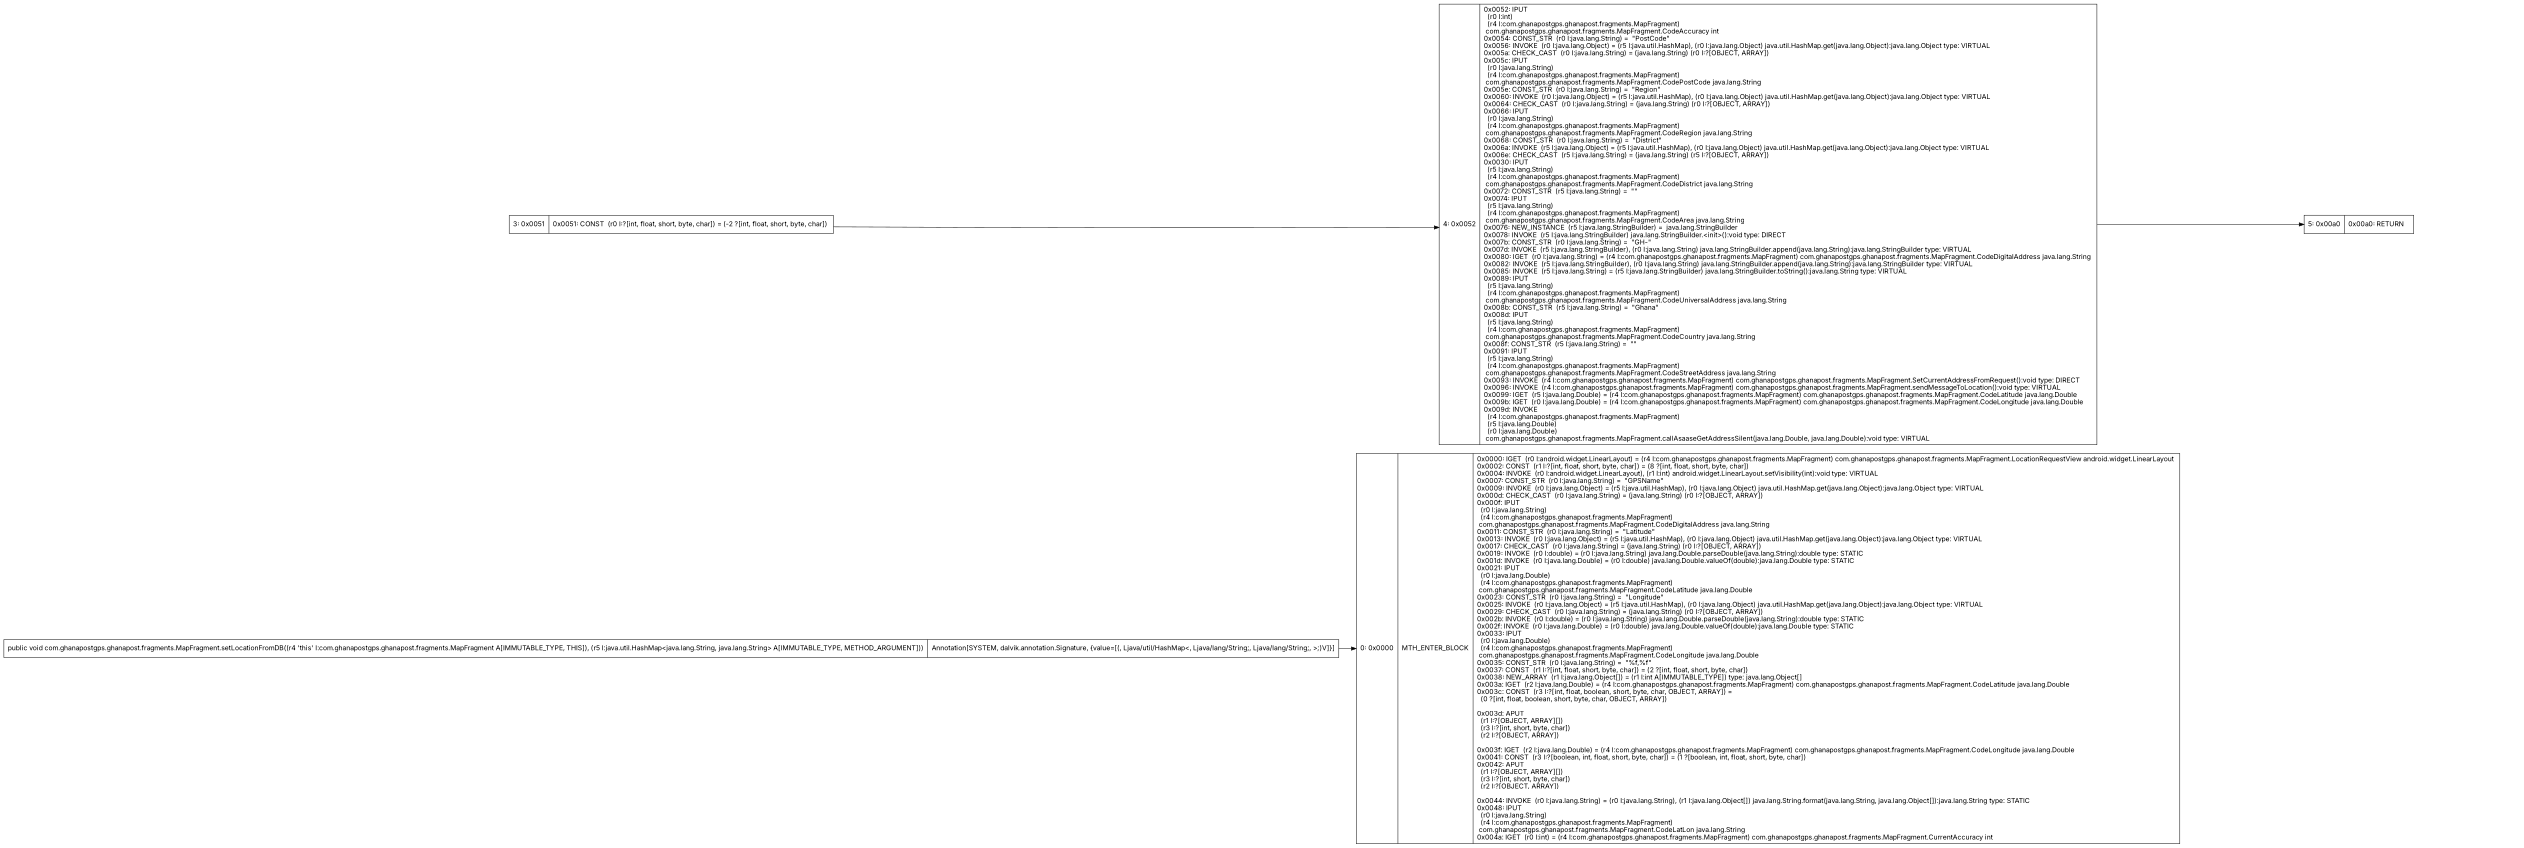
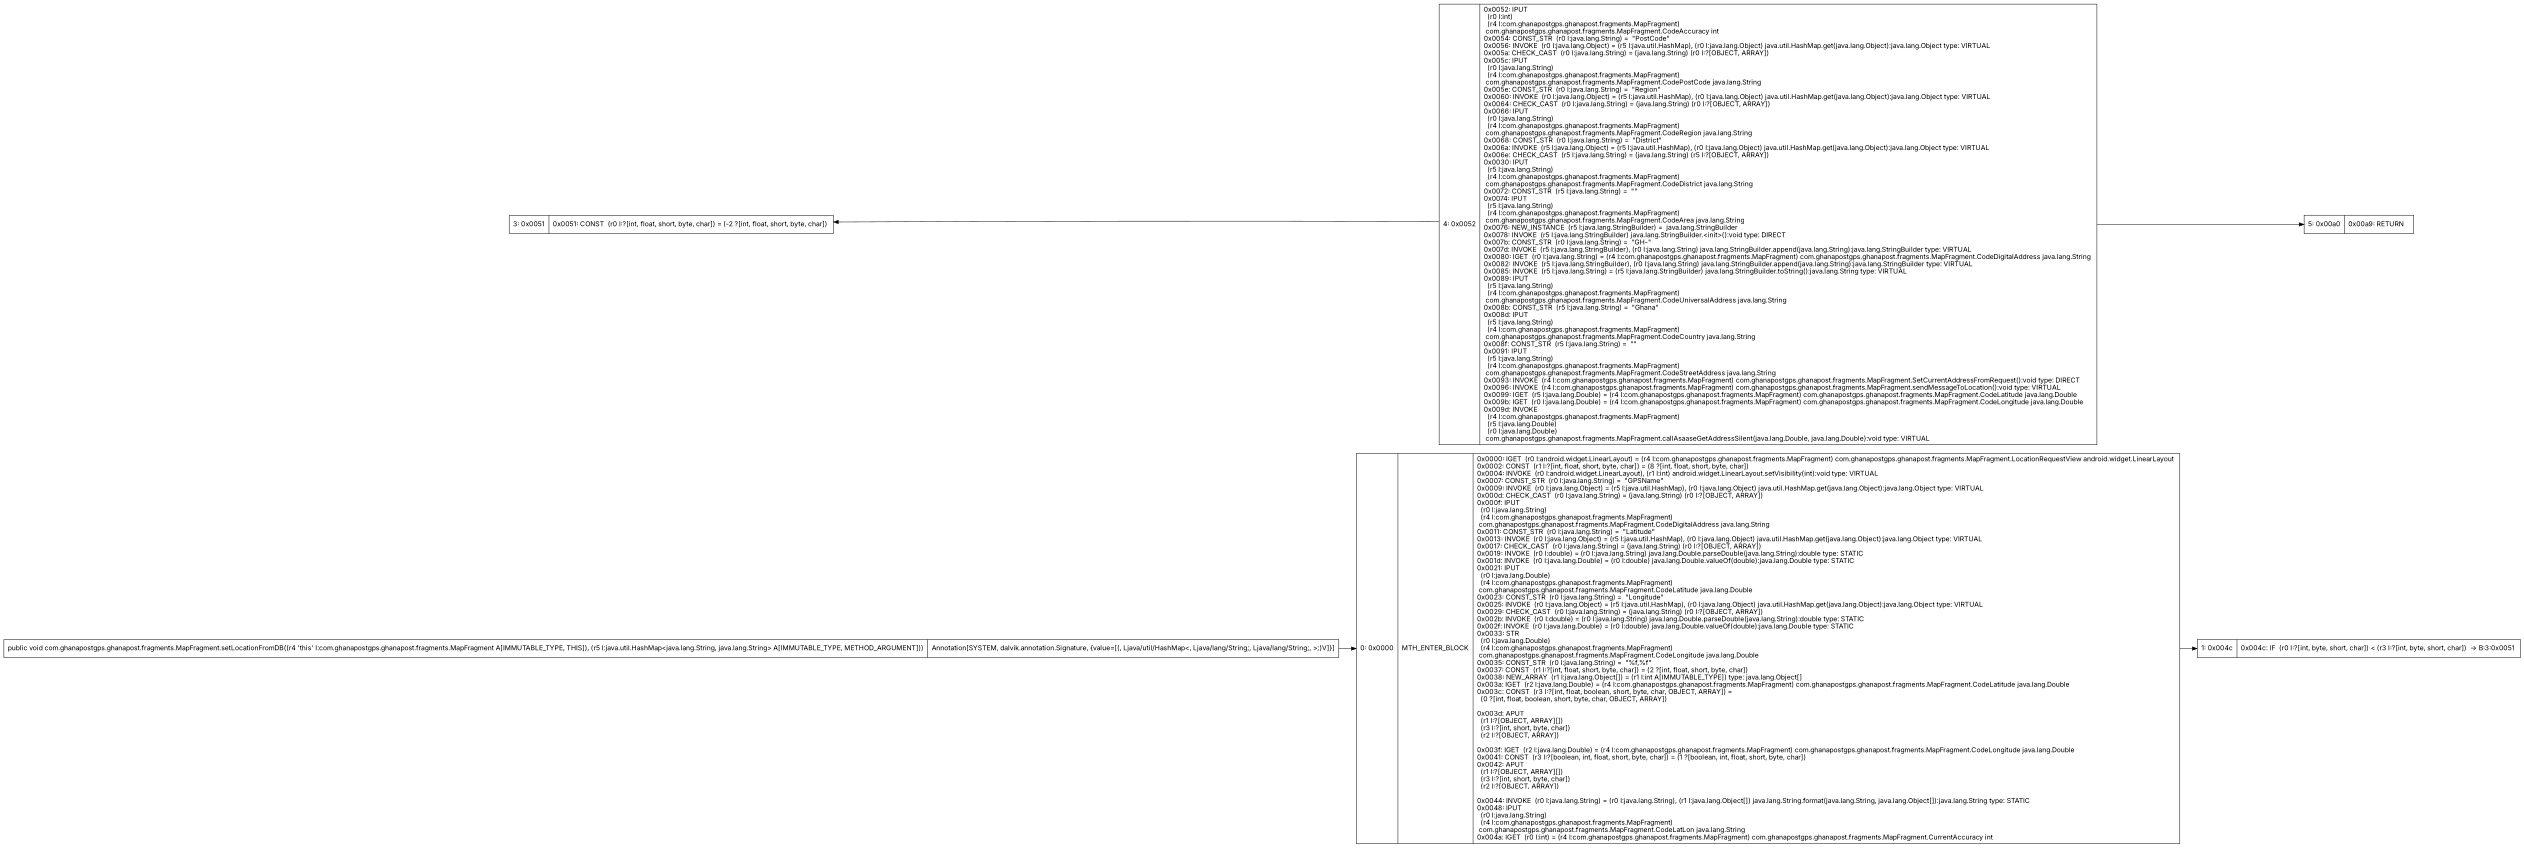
node "5: 0x00a0": text "0x00a0: RETURN" -> "0x00a9: RETURN"
edge "3: 0x0051" -> "4: 0x0052": reversed
node "0: 0x0000": text "0x0033: IPUT" -> "0x0033: STR"
node "1: 0x004c": added
